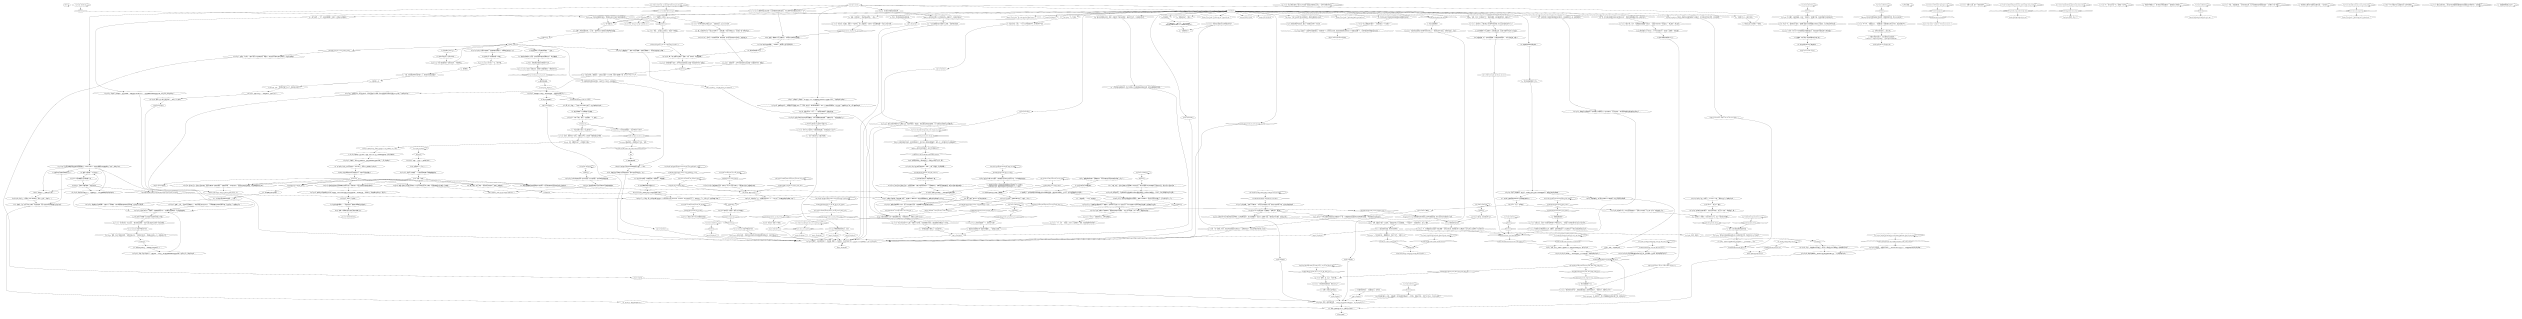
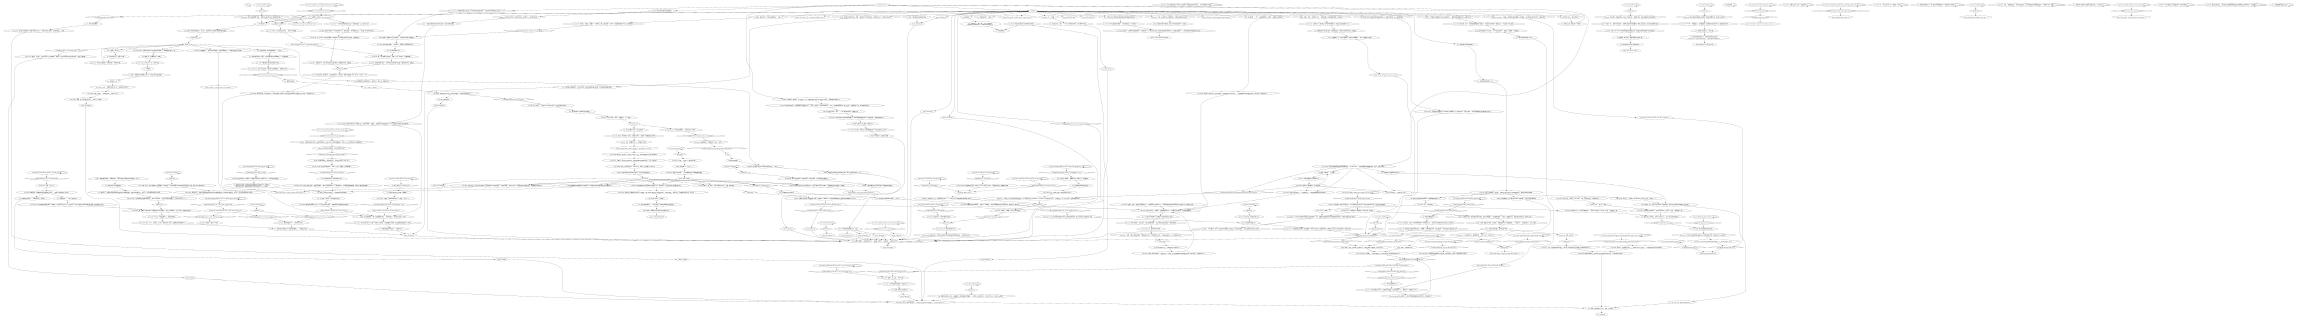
node "Titus Hardie: 他瞪着你，仿佛被你用最经典的脏话辱骂了。“抱歉？那他妈是什么意思？”": added
